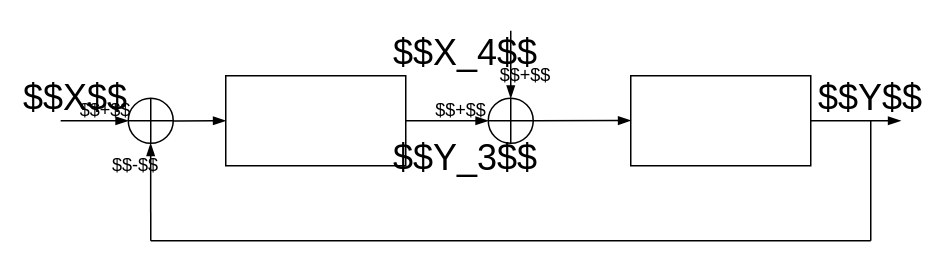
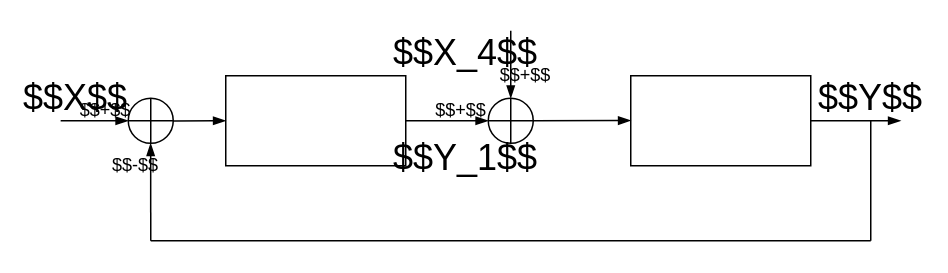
node "$$Y_3$$": label "$$Y_3$$" -> "$$Y_1$$"
